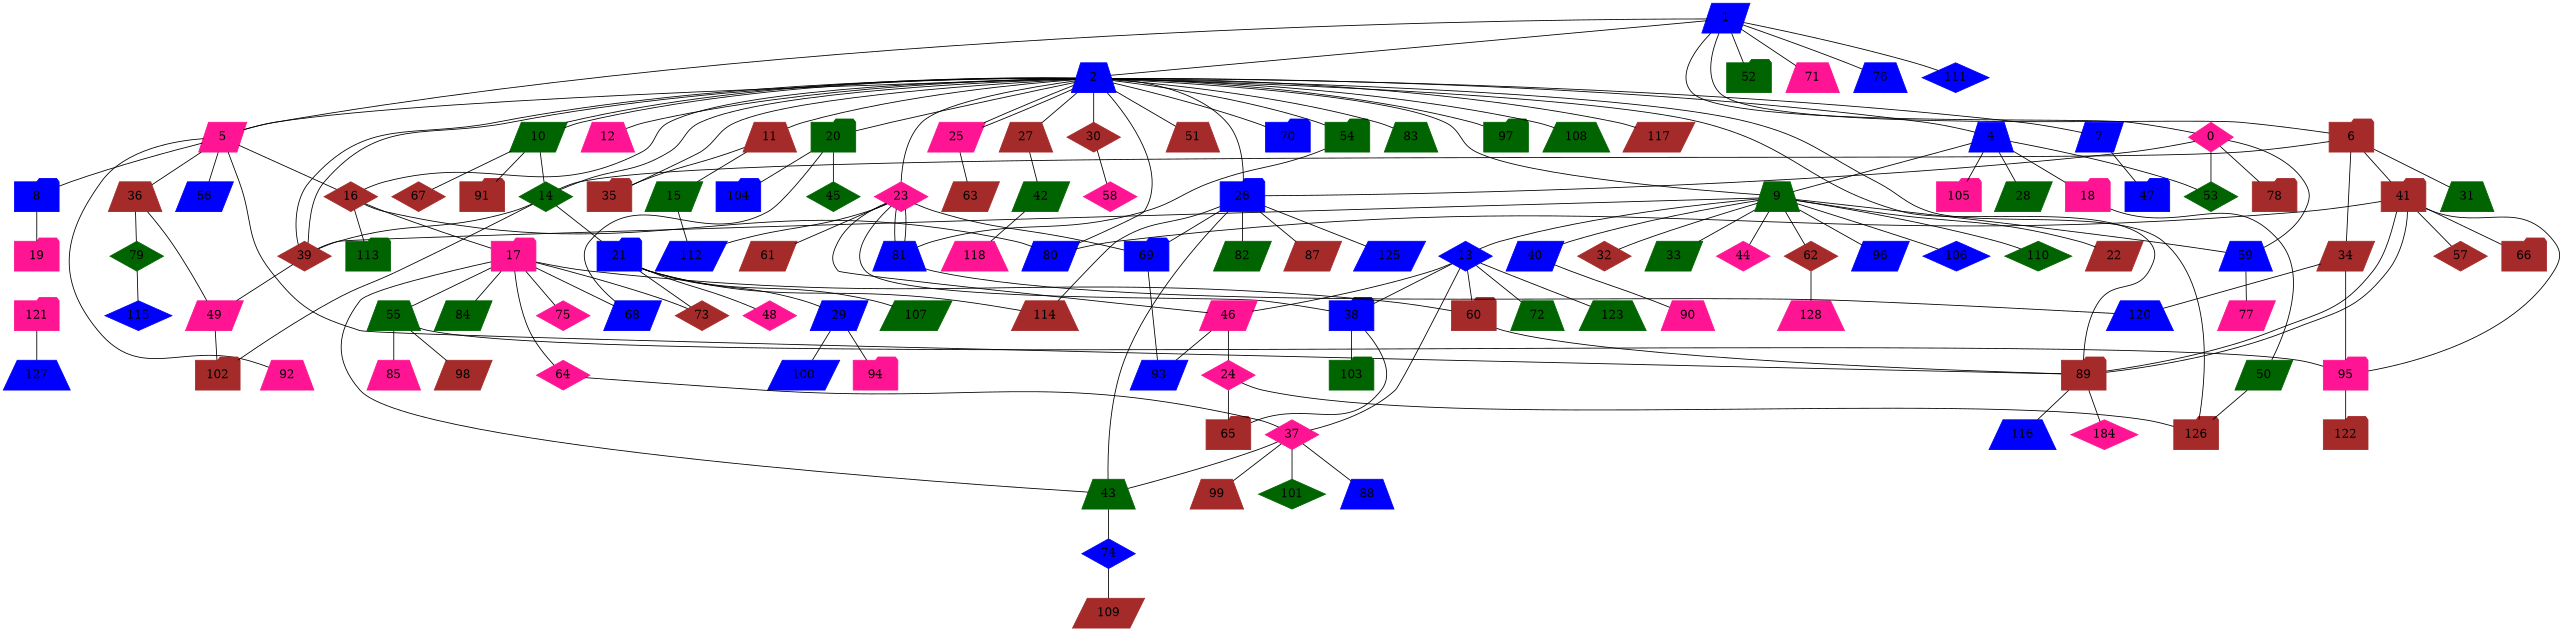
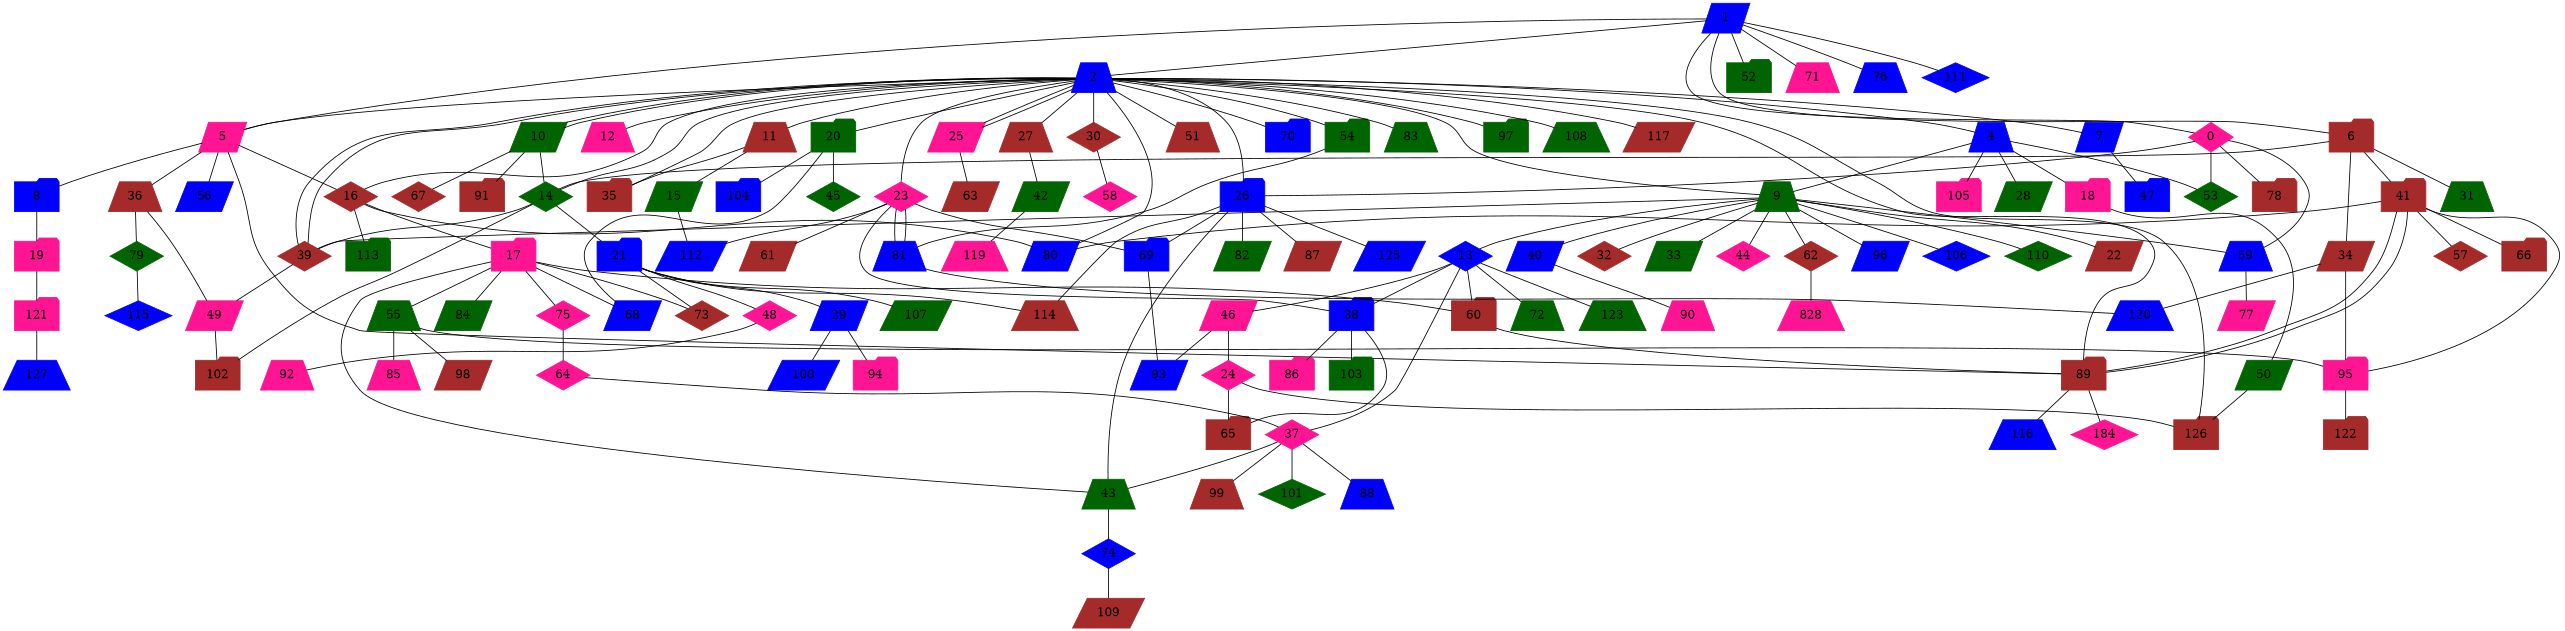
node "118": label "118" -> "119"
edge "23" -- "46": removed
edge "19" -- "121": added
edge "5" -- "92": now "48" -- "92"
node "128": label "128" -> "828"
edge "17" -- "64": now "75" -- "64"
node "86": added
